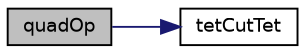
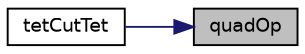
edge "quadOp" -> "tetCutTet": reversed
